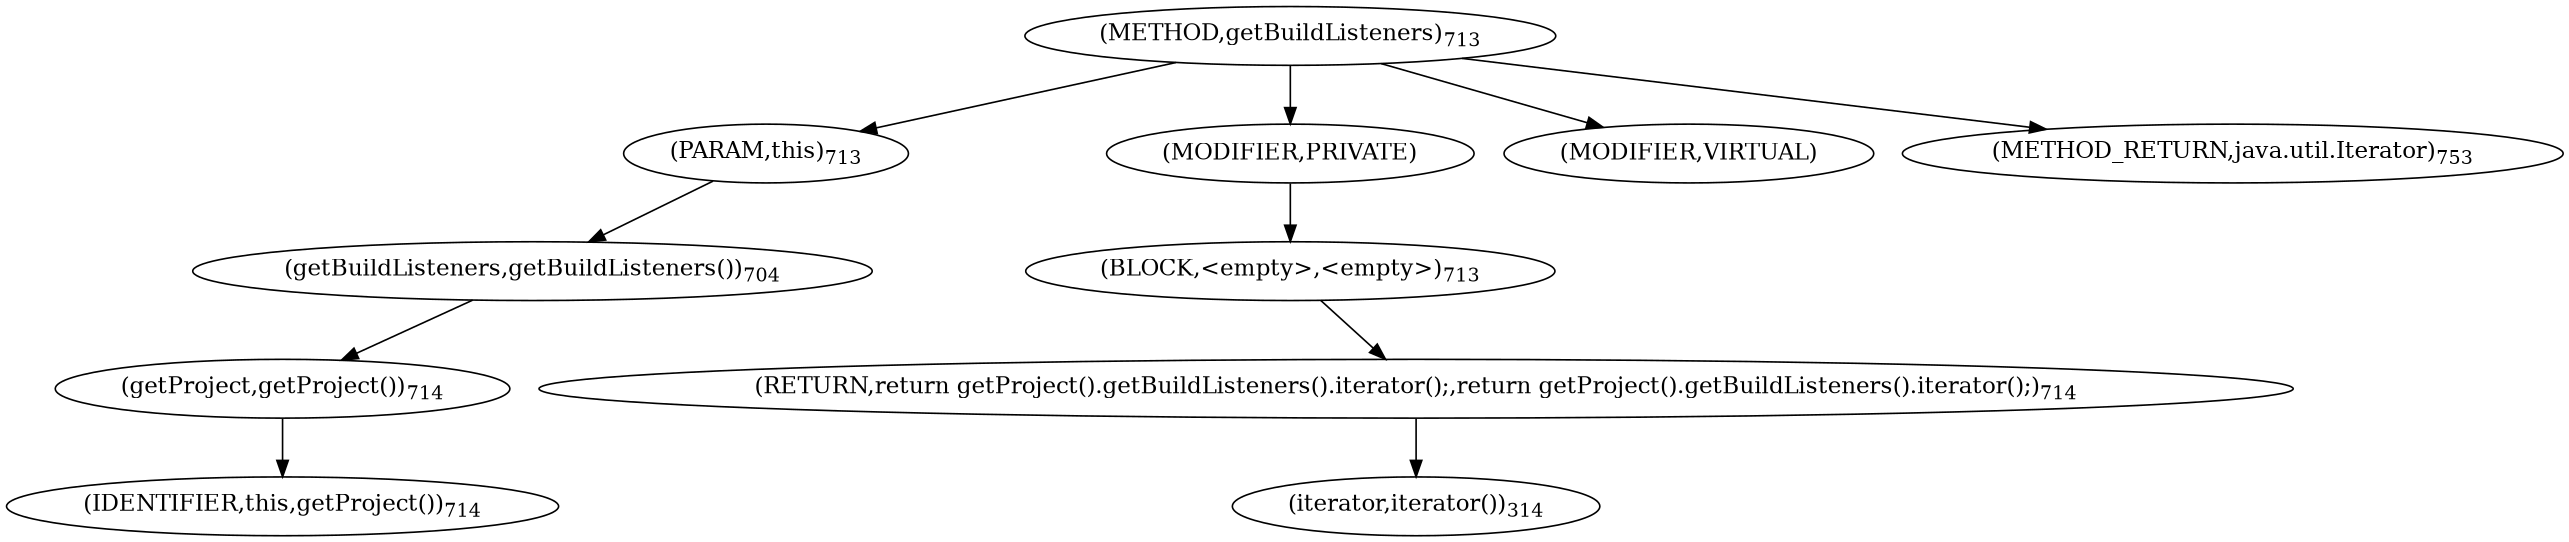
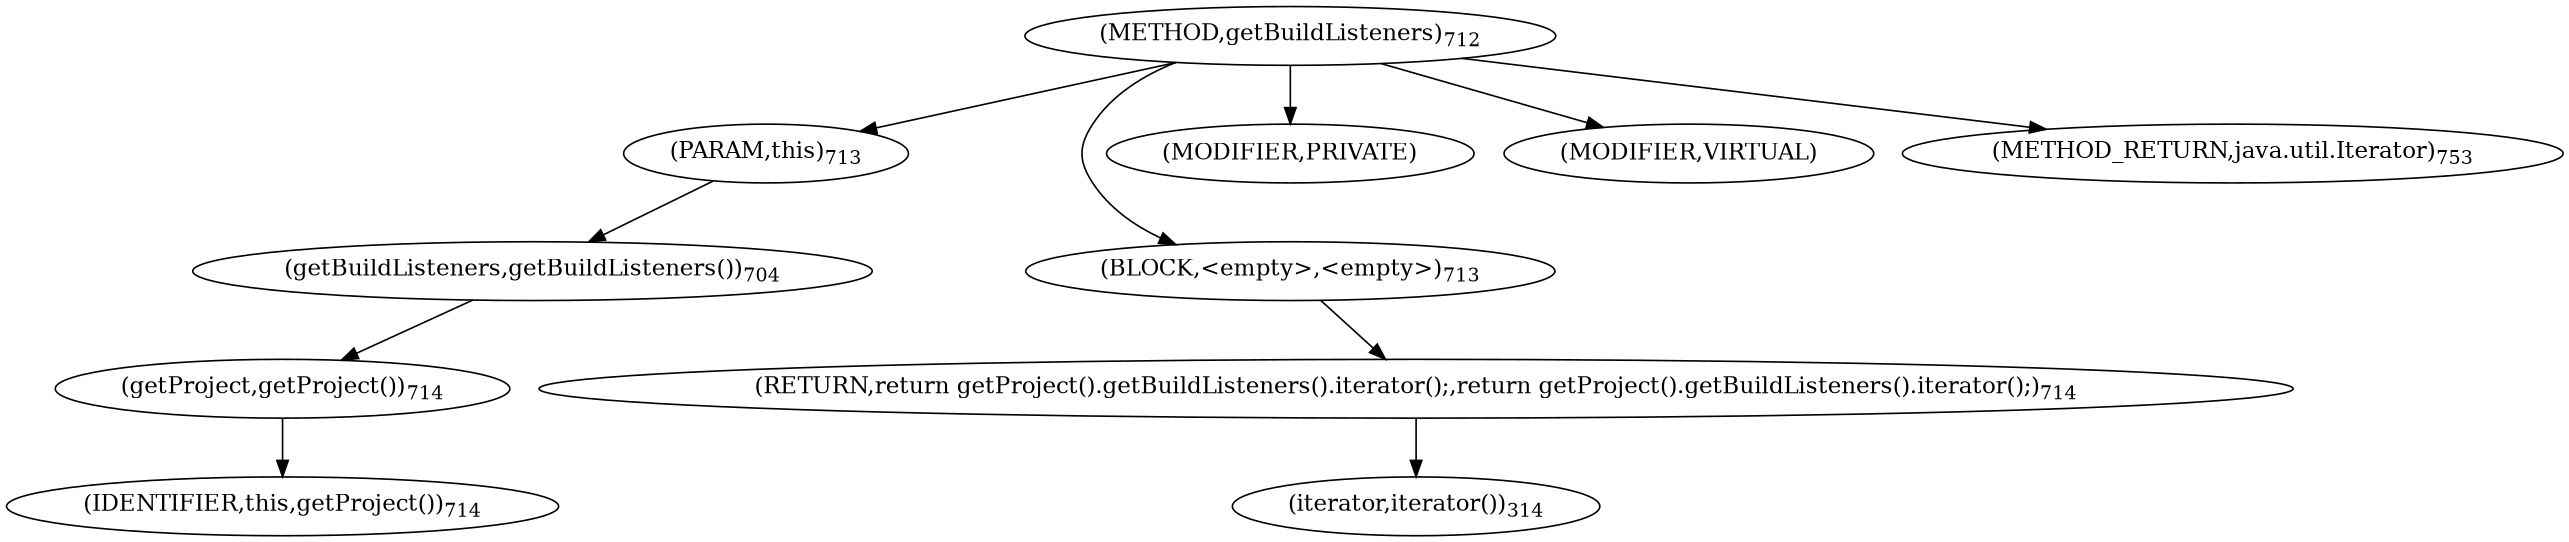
node "(METHOD,getBuildListeners)": text "713" -> "712"
edge "(MODIFIER,PRIVATE)" -> "(BLOCK,<empty>,<empty>)": now "(METHOD,getBuildListeners)" -> "(BLOCK,<empty>,<empty>)"
